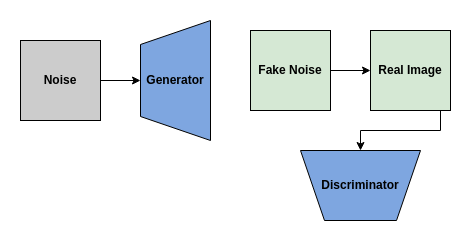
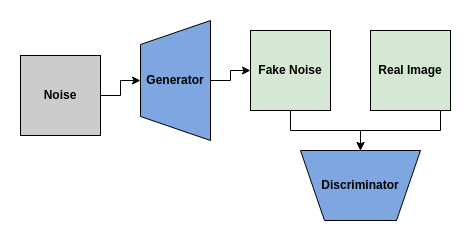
edge "Fake Noise" -> "Real Image": now "Fake Noise" -> "Discriminator"
edge "Generator" -> "Fake Noise": added
node "Noise": moved (61, 81) -> (61, 96)
